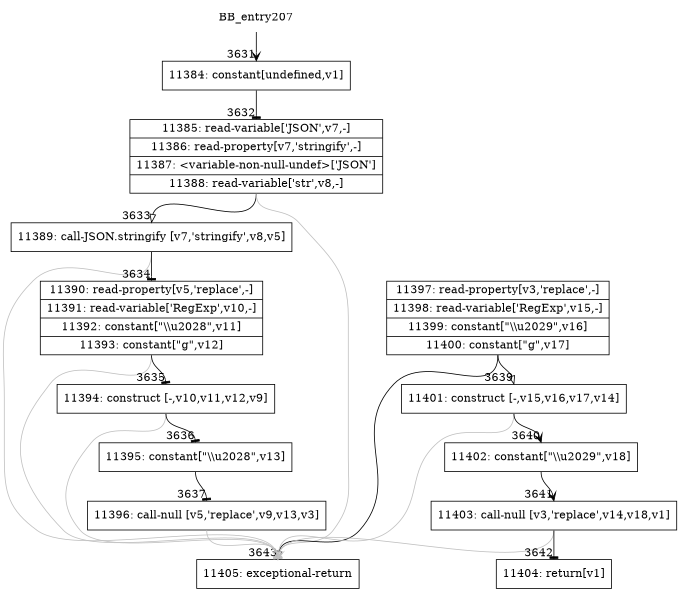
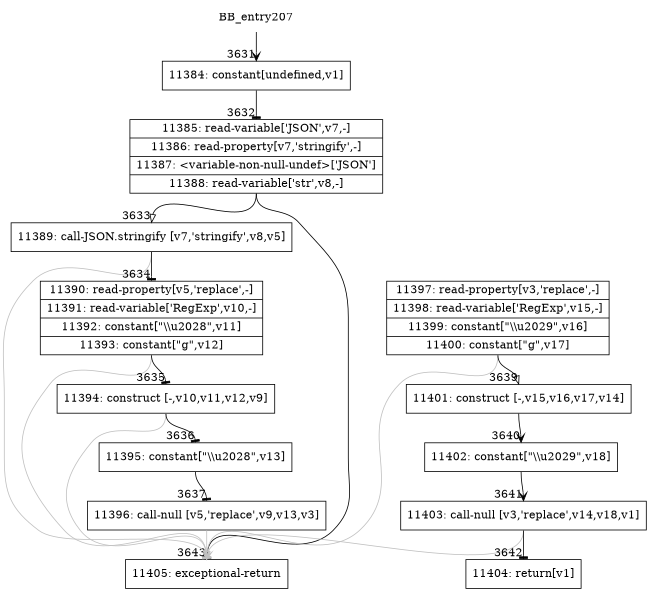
edge "11385: read-variable['JSON',v7,-]" -> "11405: exceptional-return": color gray -> black
edge "11397: read-property[v3,'replace',-]" -> "11405: exceptional-return": color black -> gray
edge "11401: construct [-,v15,v16,v17,v14]" -> "11405: exceptional-return": removed
